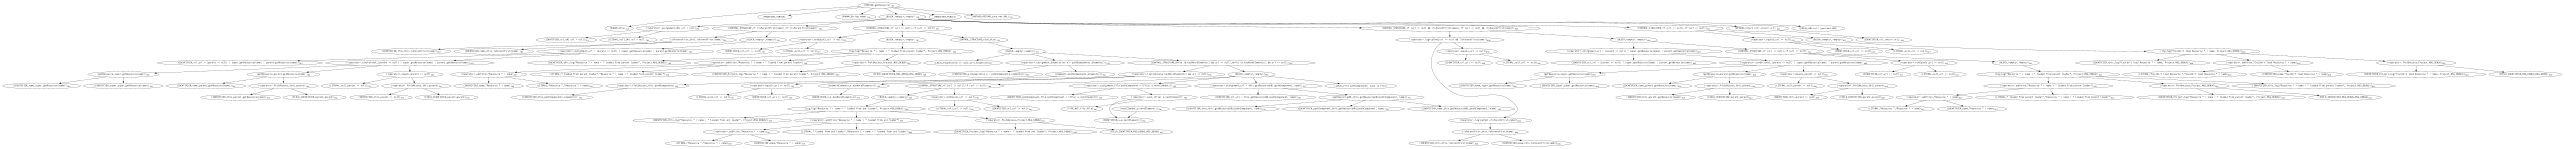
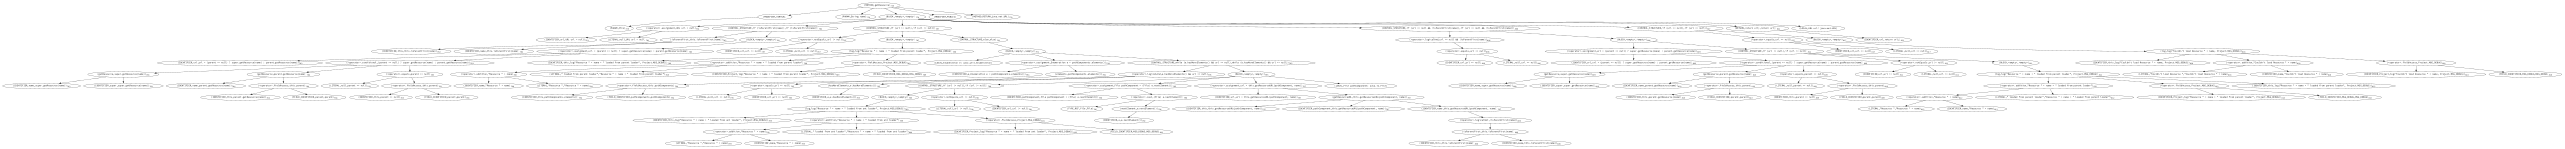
edge "(METHOD,getResource)" -> "(PARAM,this)": now "(MODIFIER,VIRTUAL)" -> "(PARAM,this)"
edge "(<operator>.logicalAnd,url == null && !isParentFirst(name))" -> "(<operator>.logicalNot,!isParentFirst(name))": now "(IDENTIFIER,name,this.getResourceURL(pathComponent, name))" -> "(<operator>.logicalNot,!isParentFirst(name))"
node "(FIELD_IDENTIFIER,pathComponents,pathComponents)": added
edge "(<operator>.cast,(File) e.nextElement())" -> "(IDENTIFIER,e,e.nextElement())": now "(<operator>.cast,(File) e.nextElement())" -> "(nextElement,e.nextElement())"
